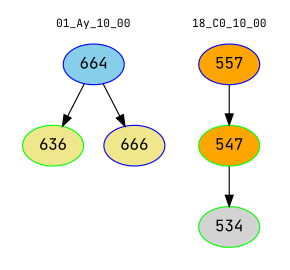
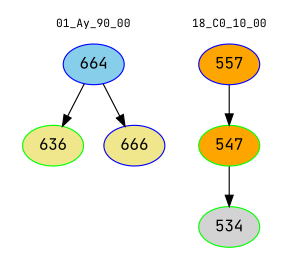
cluster "01_Ay_10_00": label "01_Ay_10_00" -> "01_Ay_90_00"
